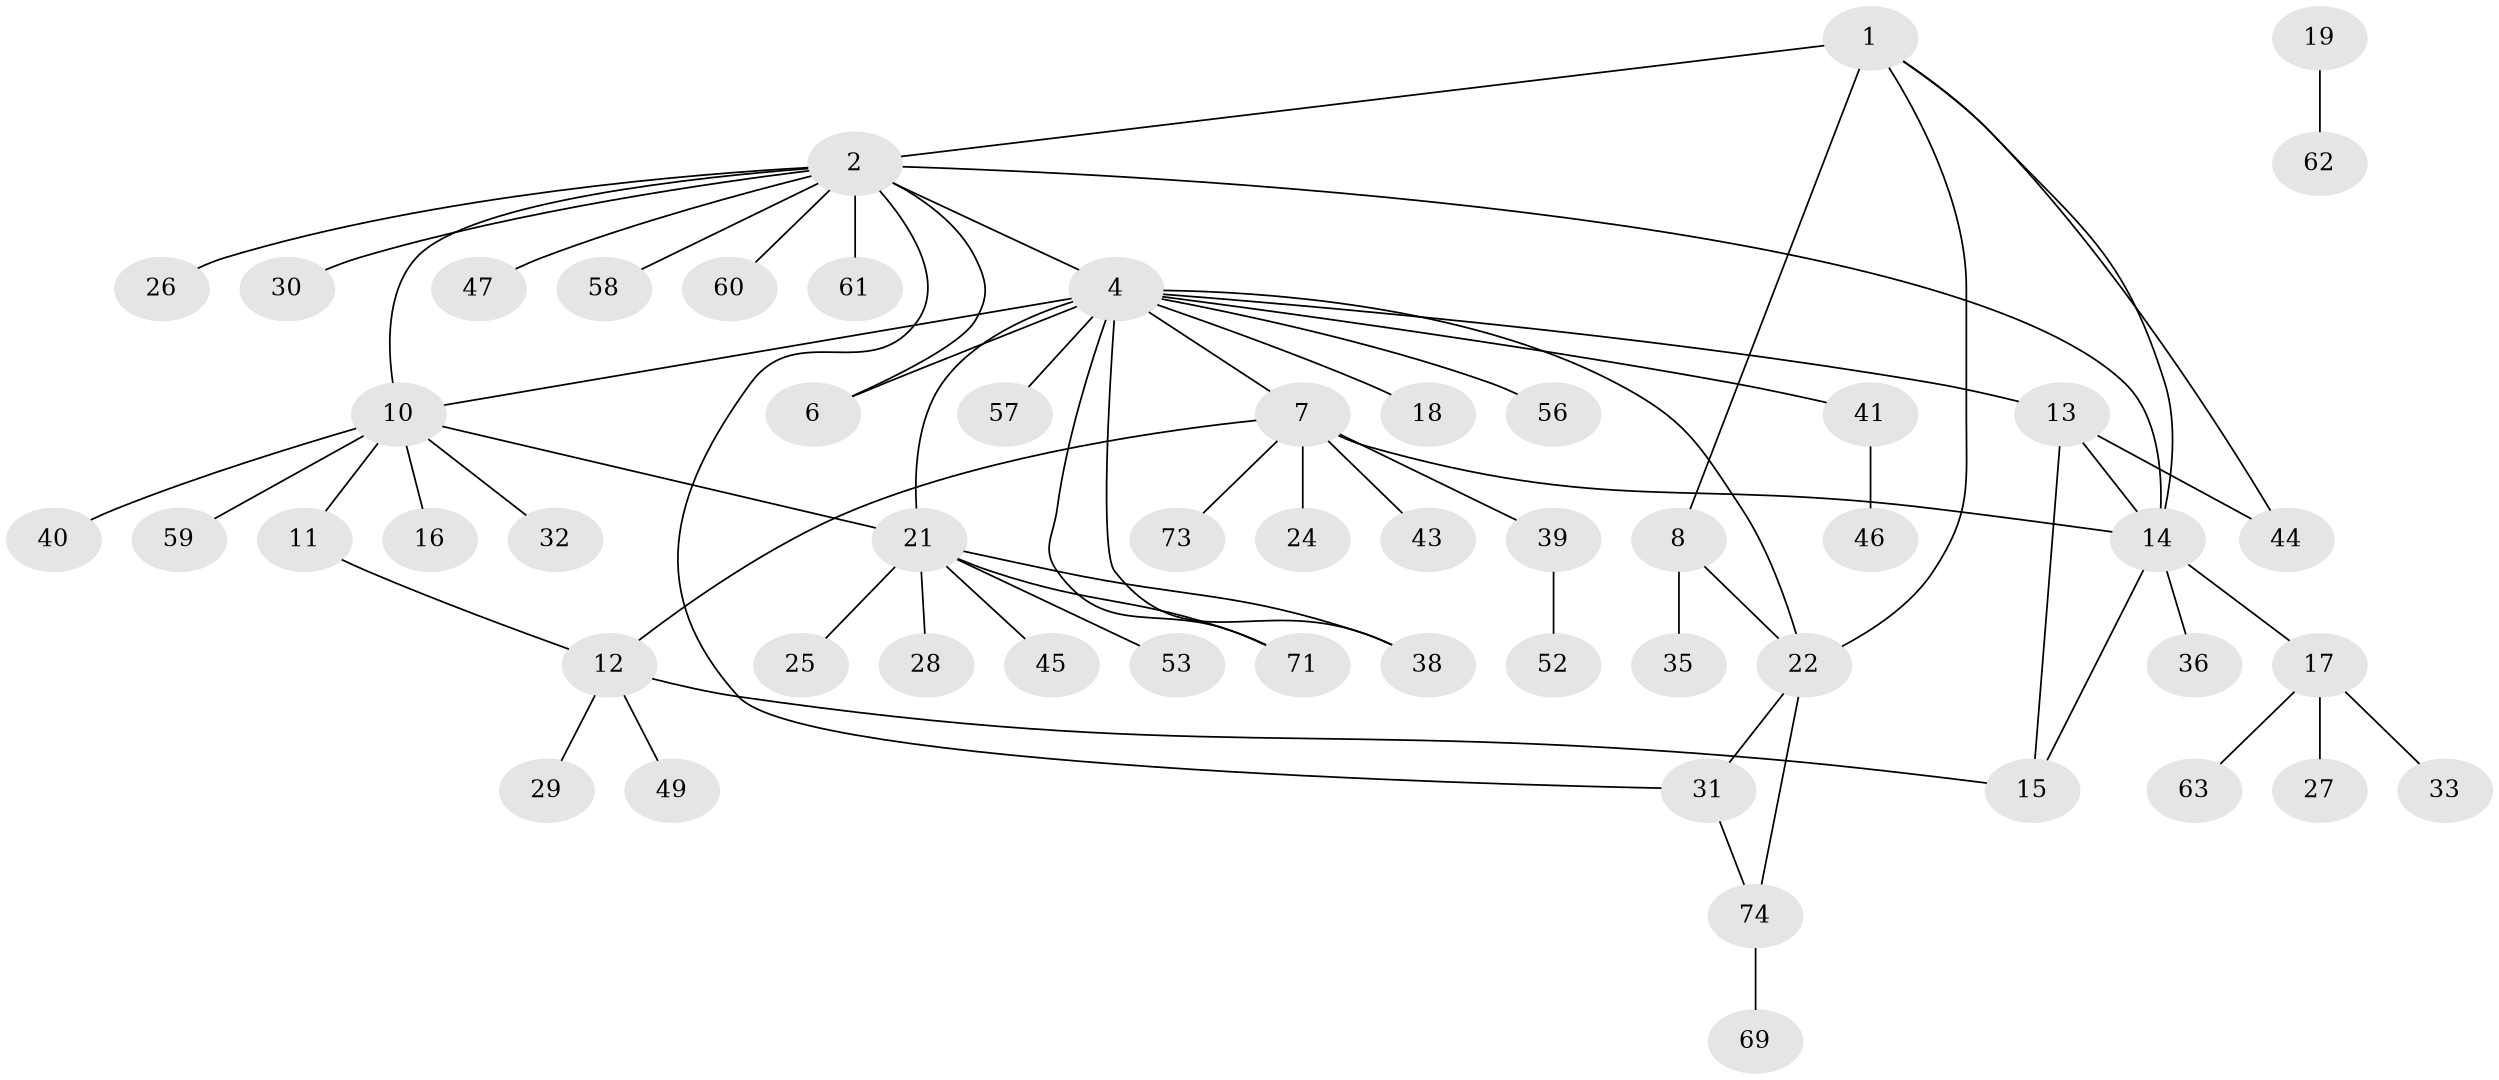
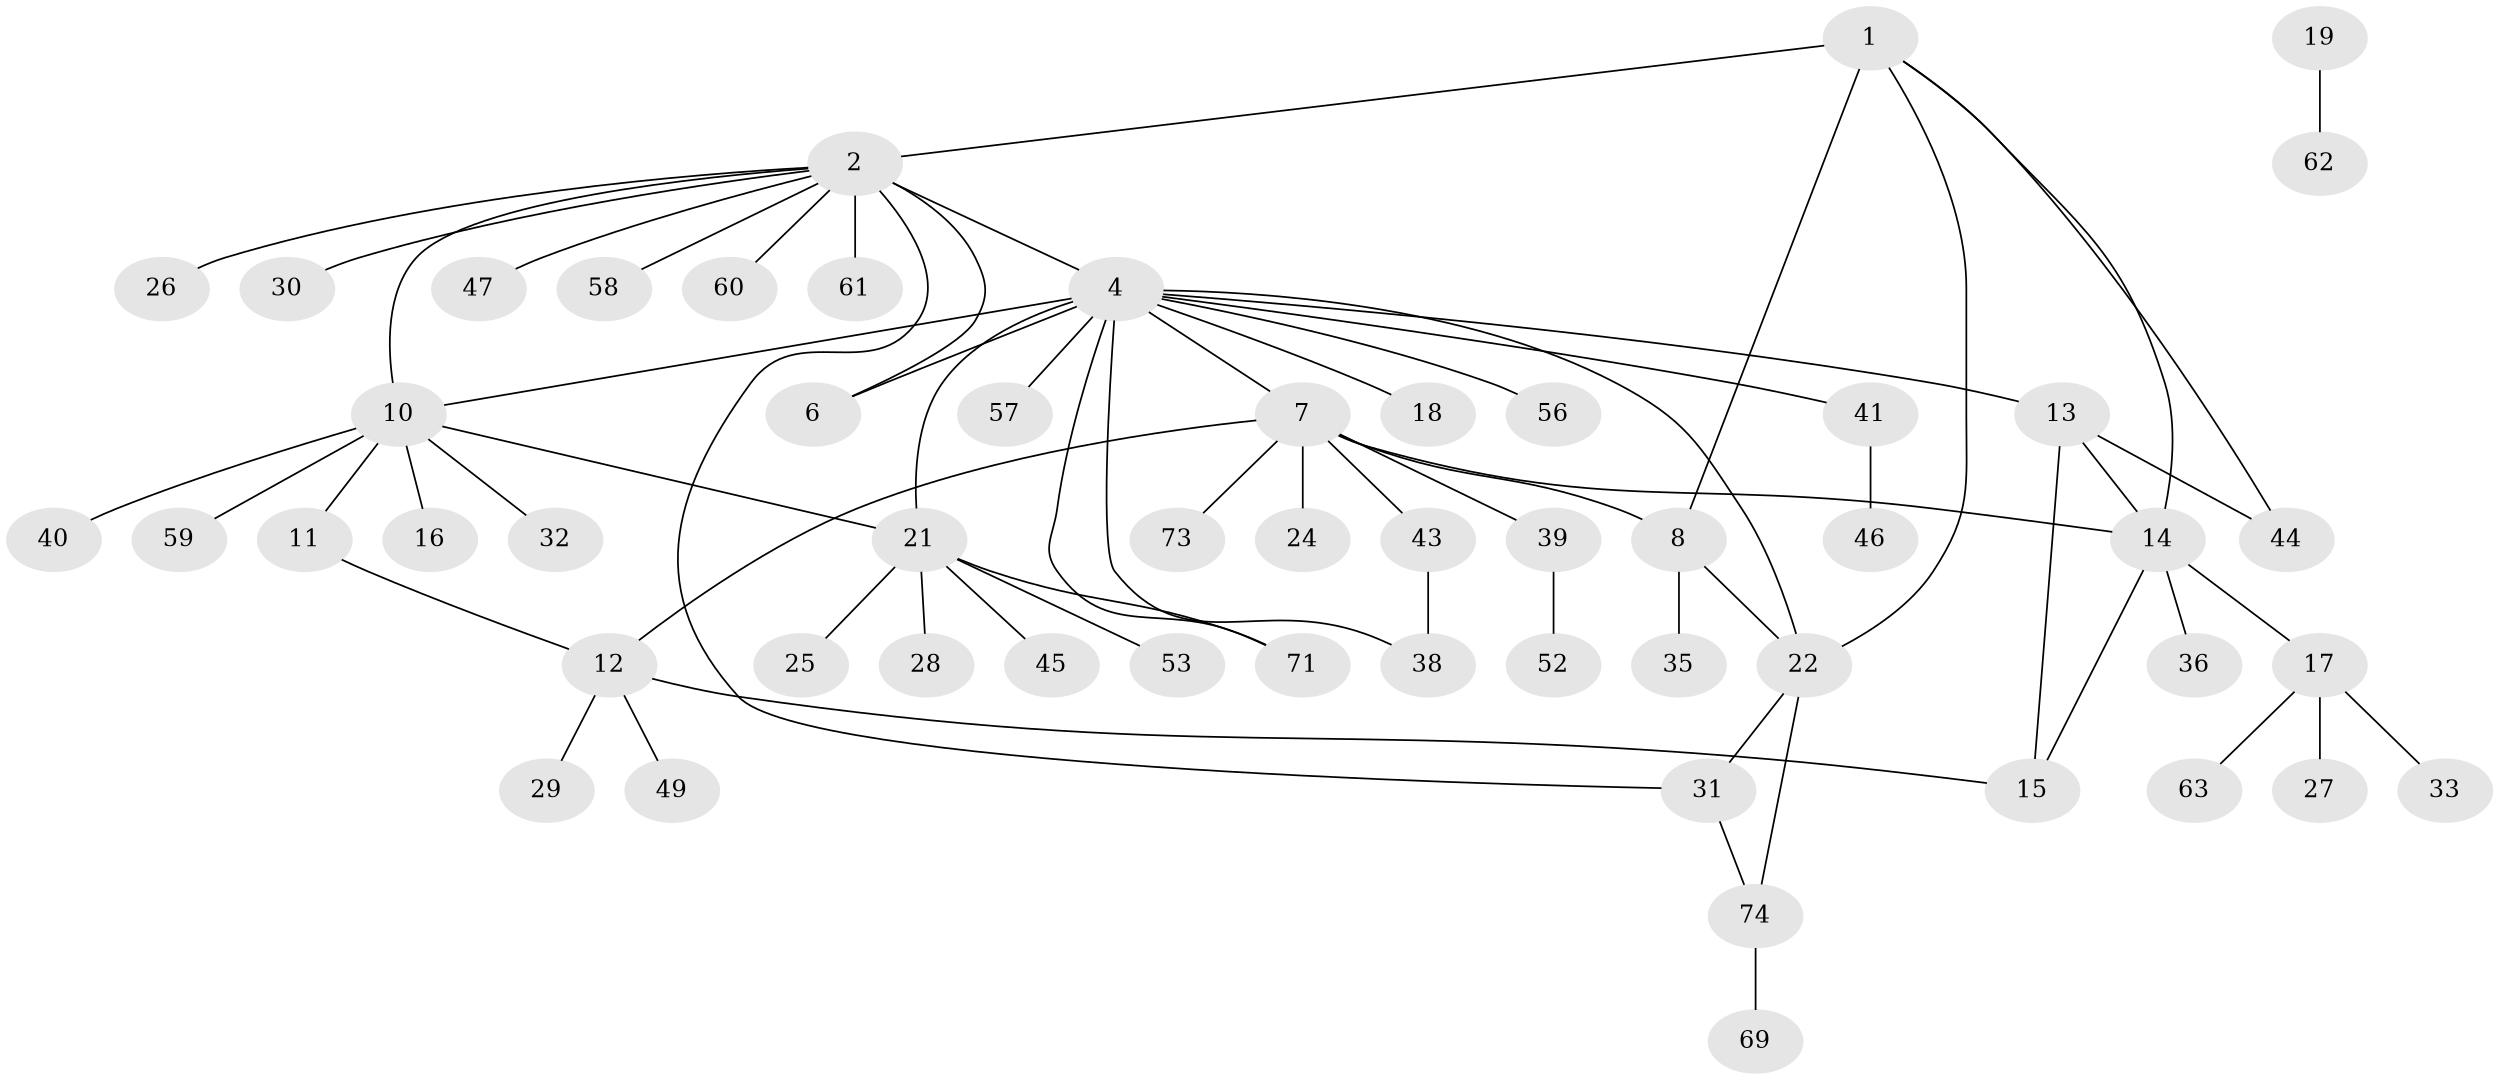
edge "2" -- "14": removed
edge "7" -- "8": added
edge "21" -- "38": now "43" -- "38"
